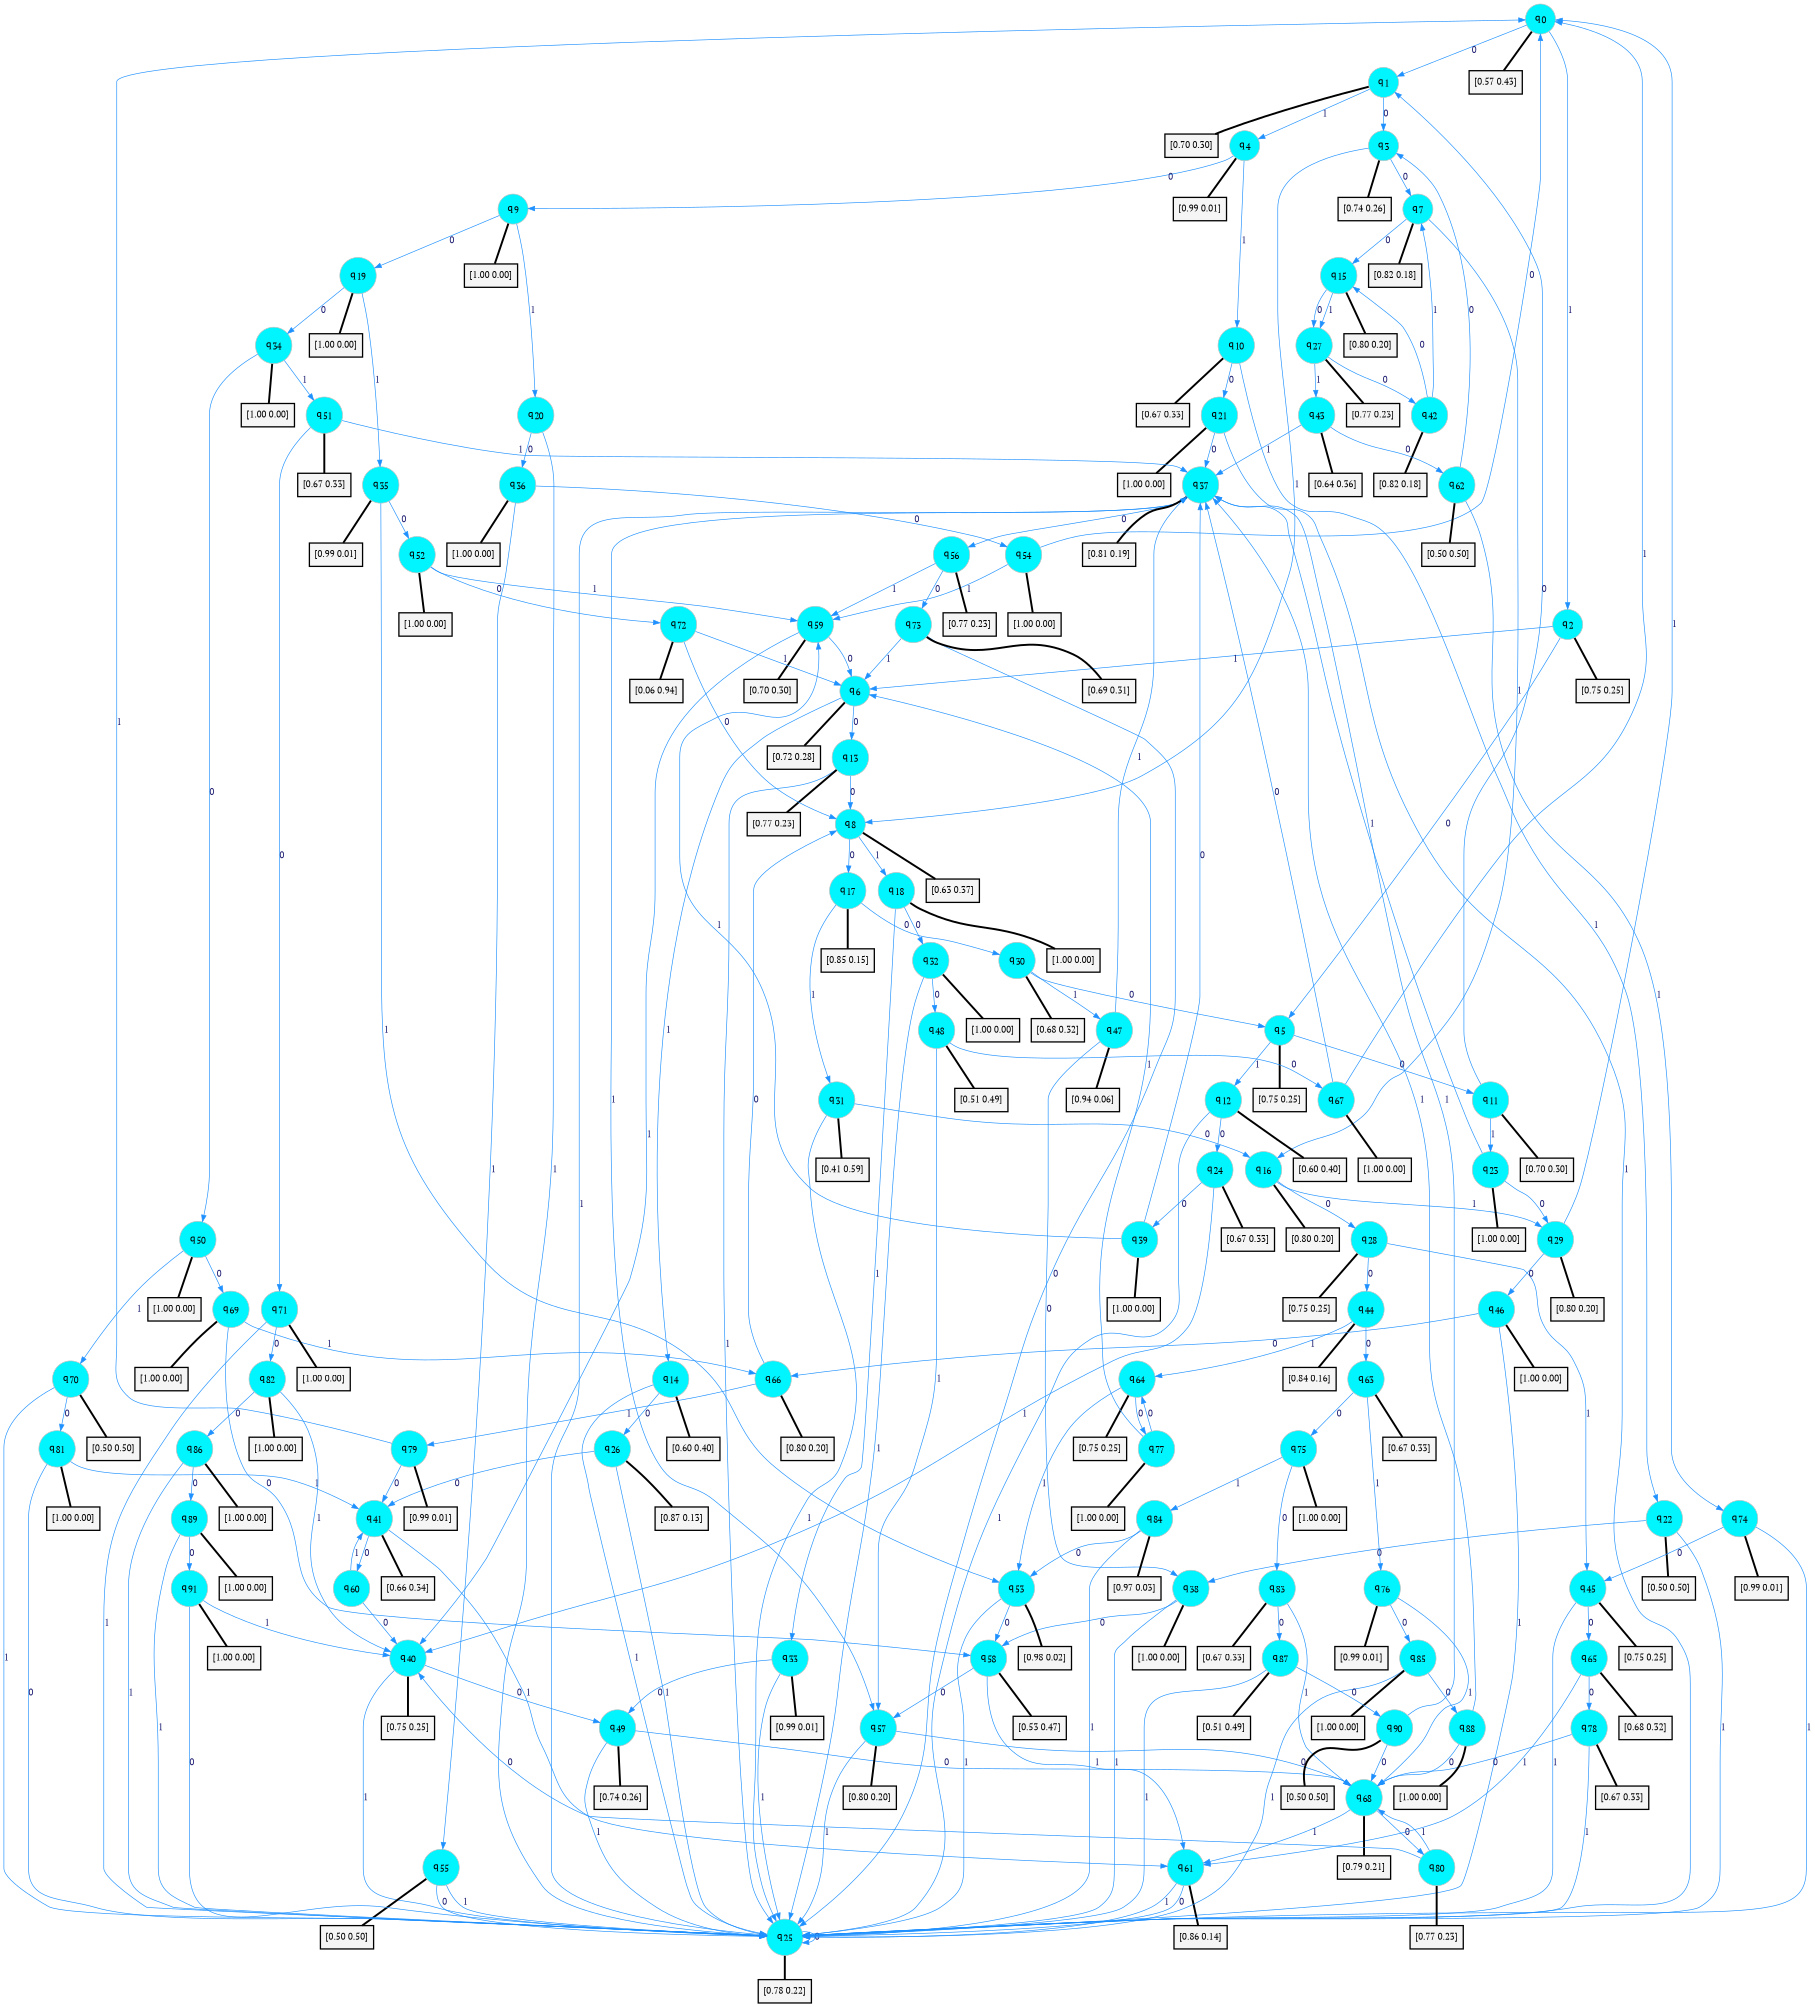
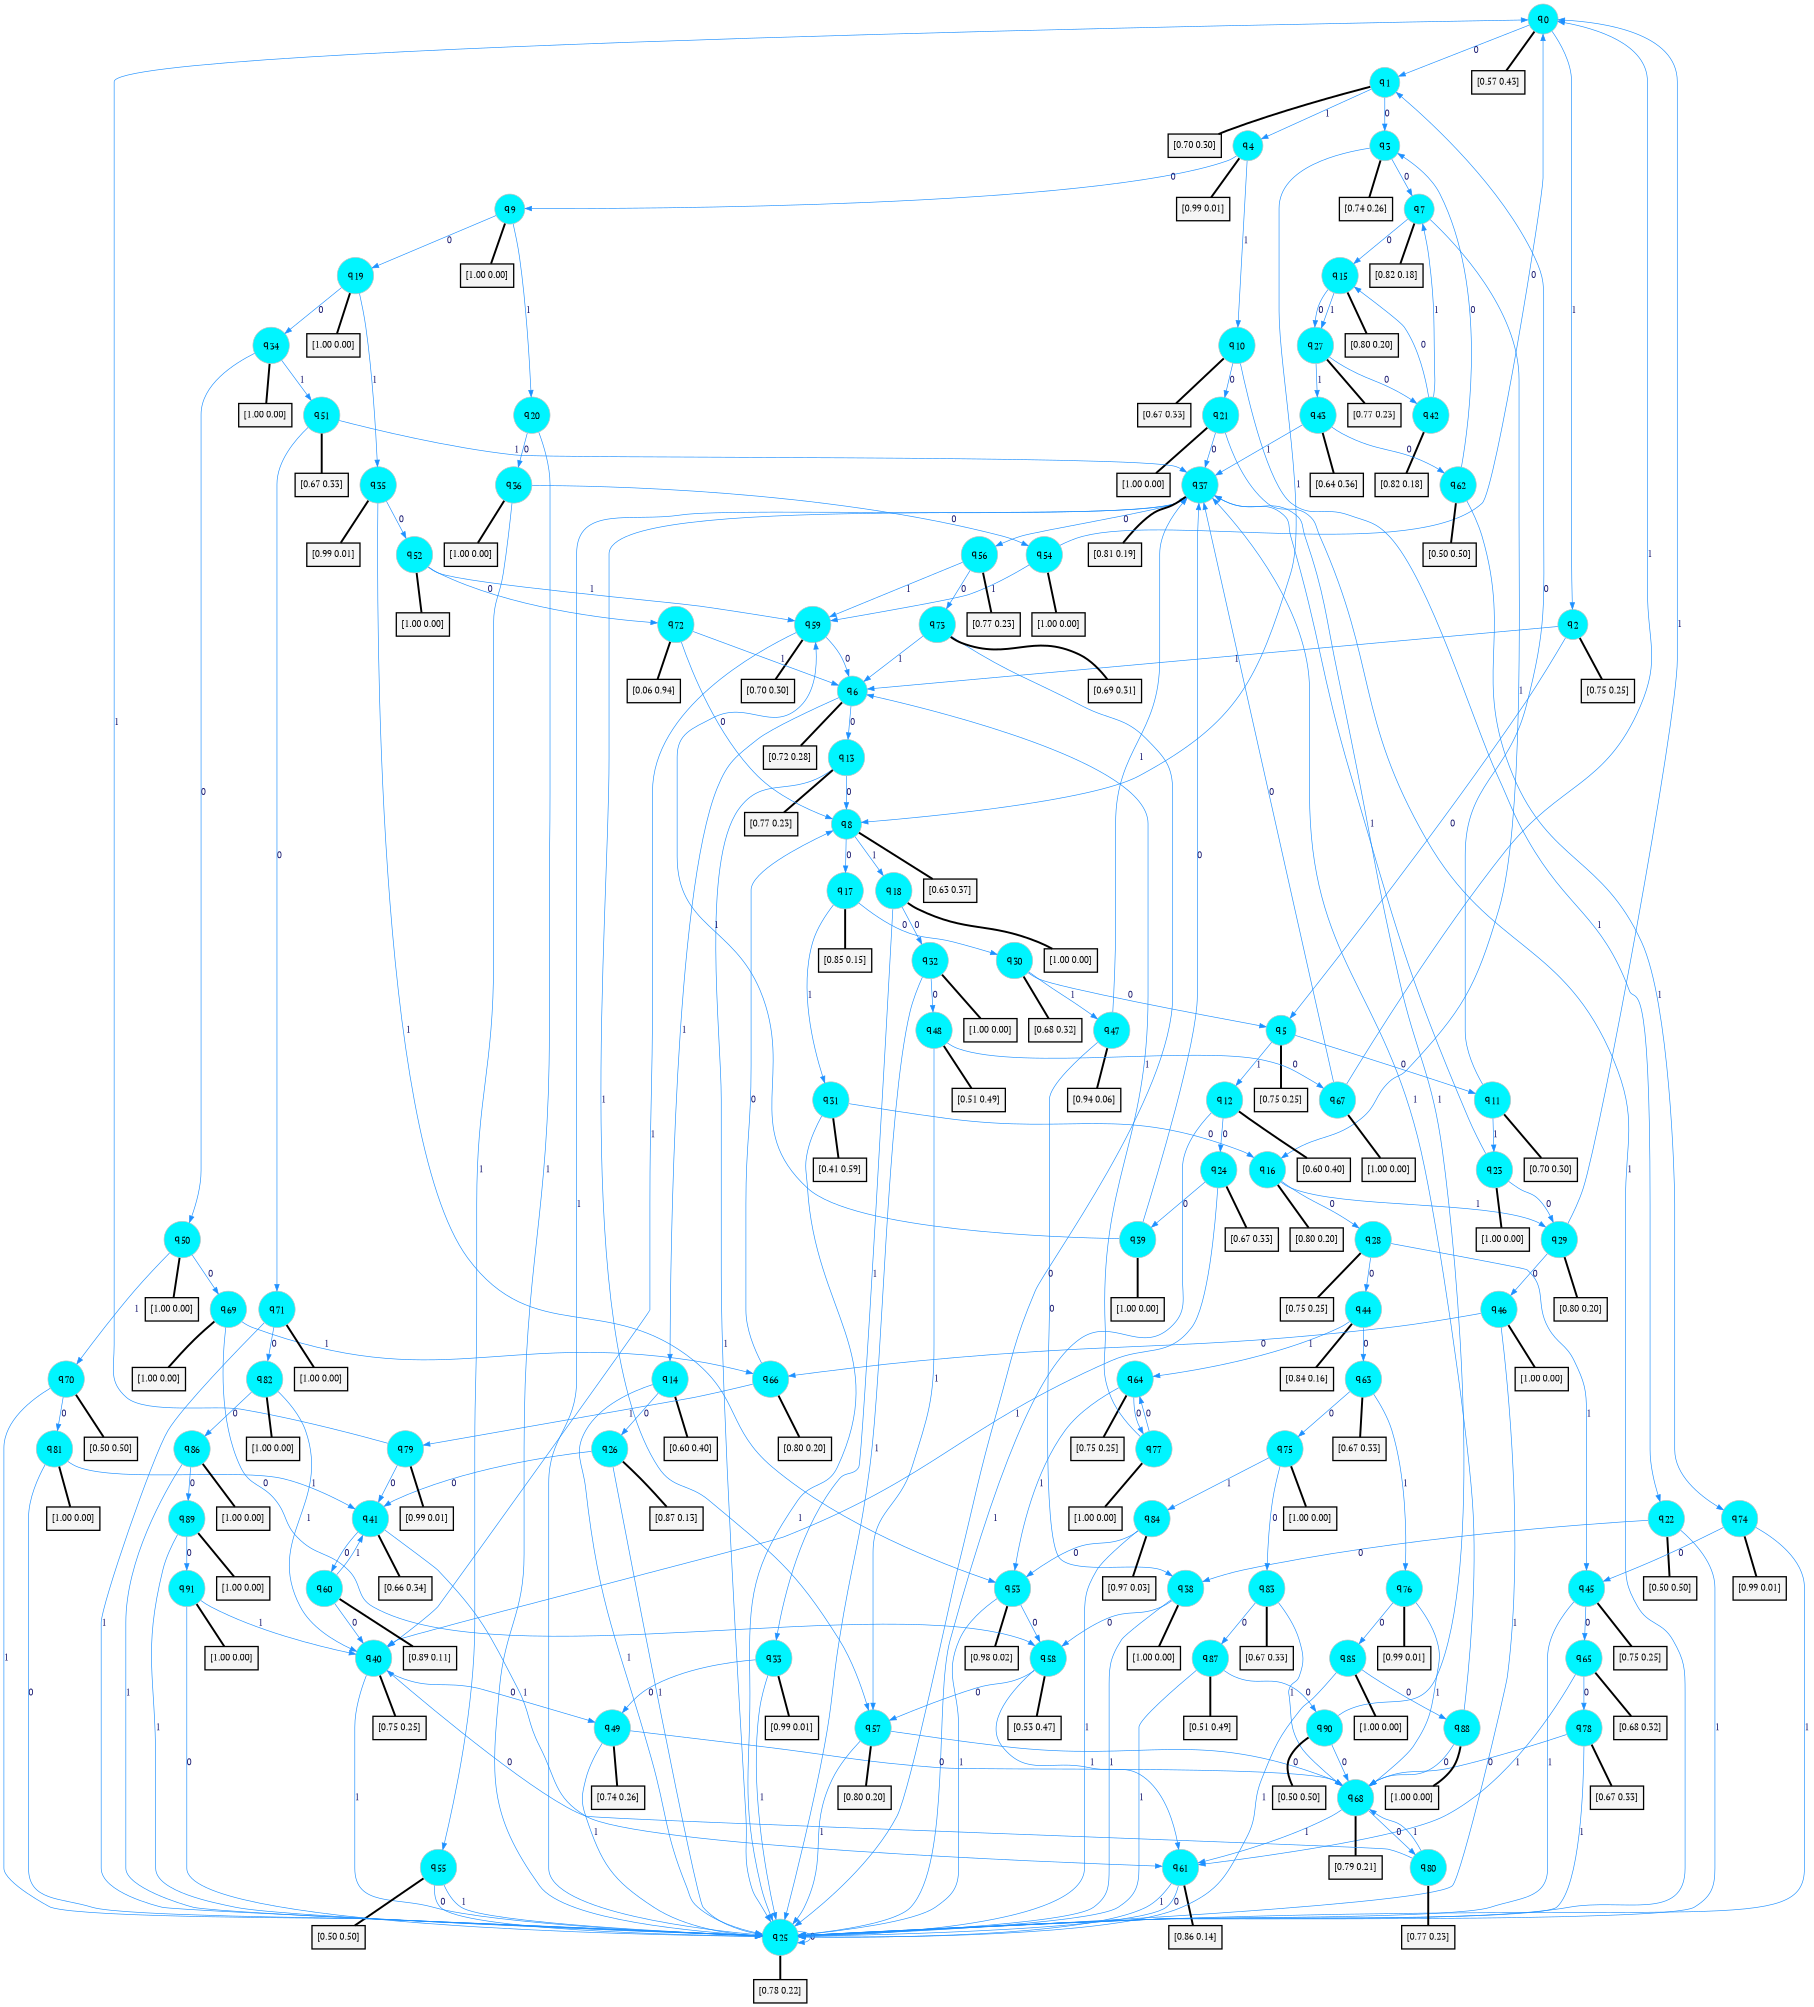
node "[0.89 0.11]": added
